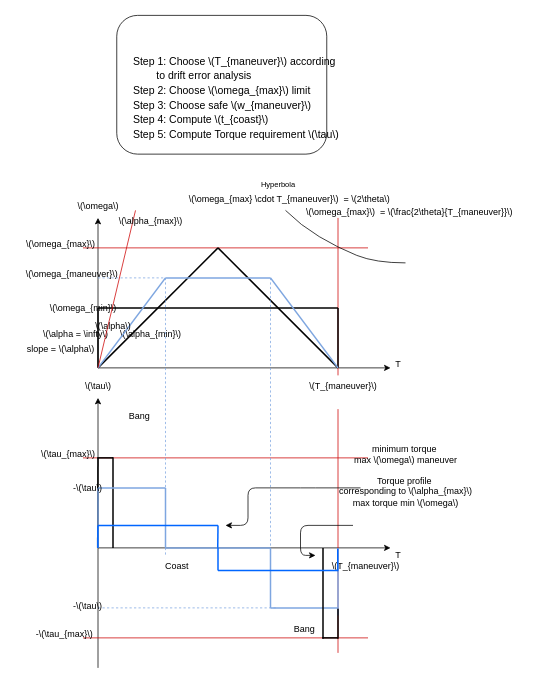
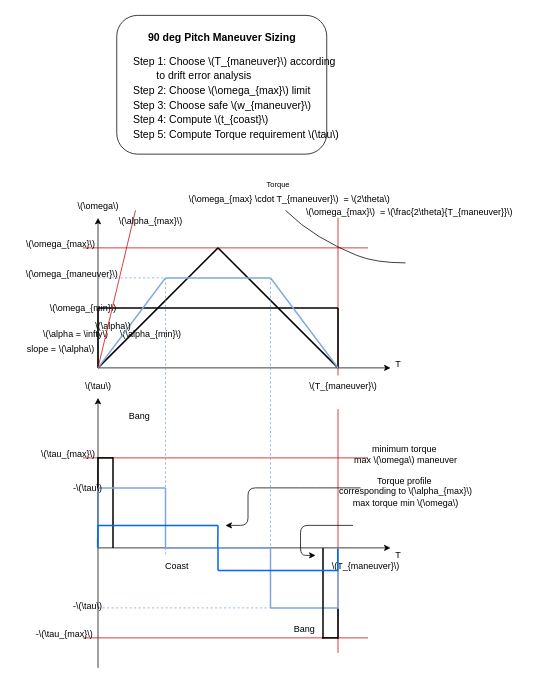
node "90 deg Pitch Maneuver Sizing": added
node "Hyperbola": label "Hyperbola" -> "Torque"
